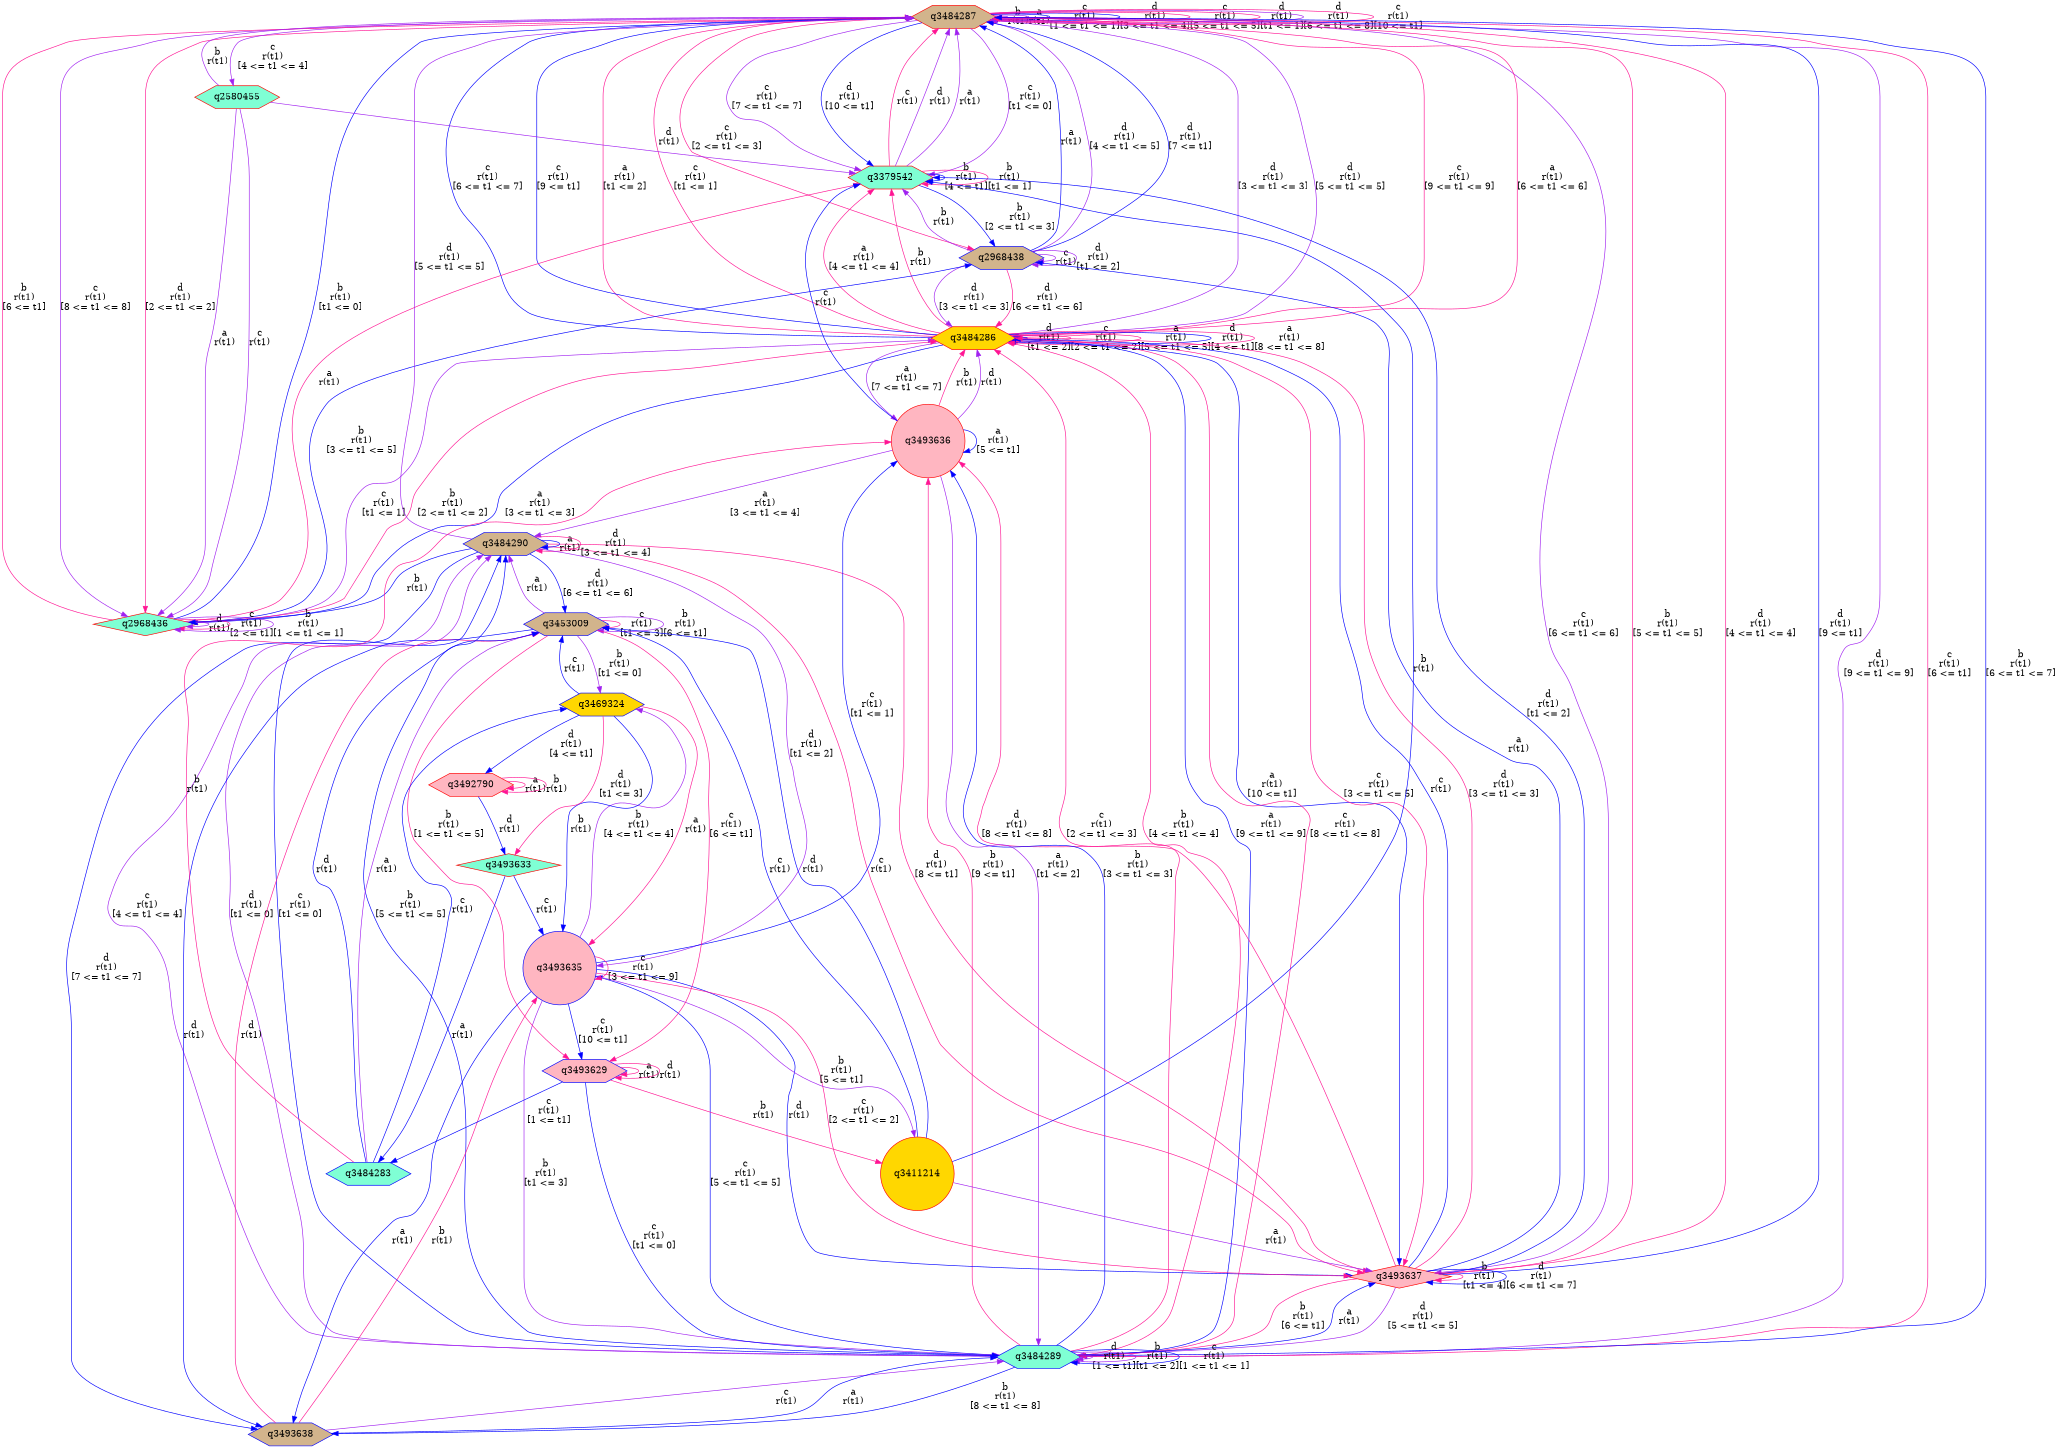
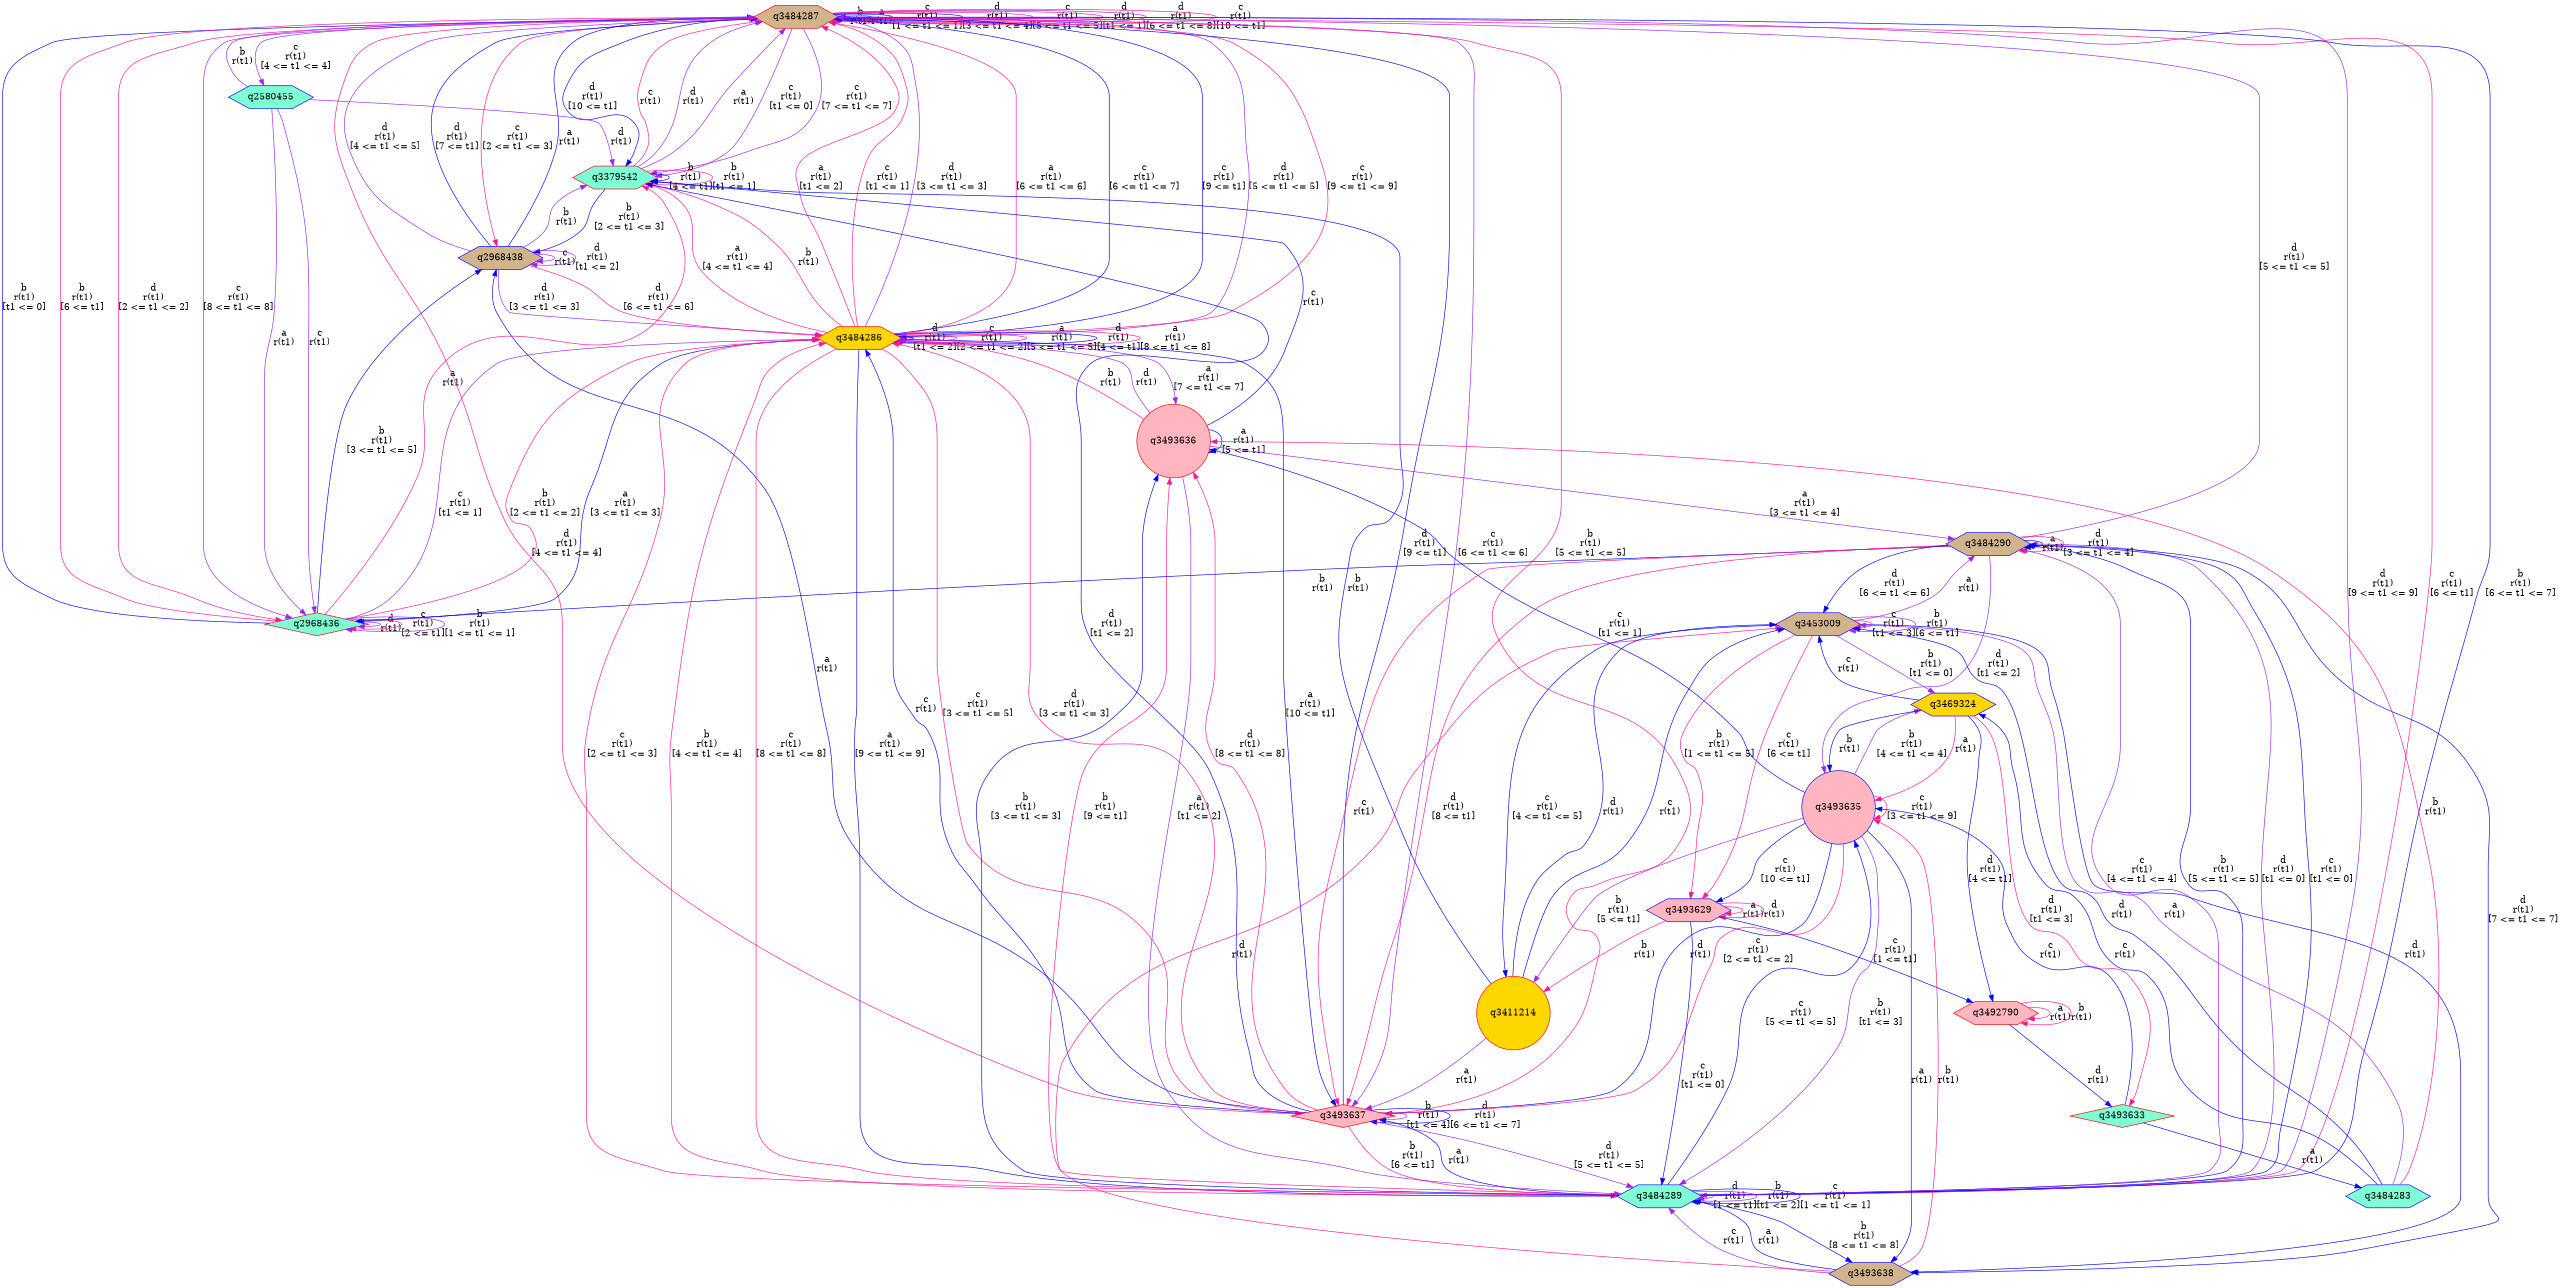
node "q2580455": color red -> blue
edge "q3453009" -> "q3411214": added, label "c r(t1) [4 <= t1 <= 5]"
edge "q3493629" -> "q3484283": now "q3493629" -> "q3492790"
